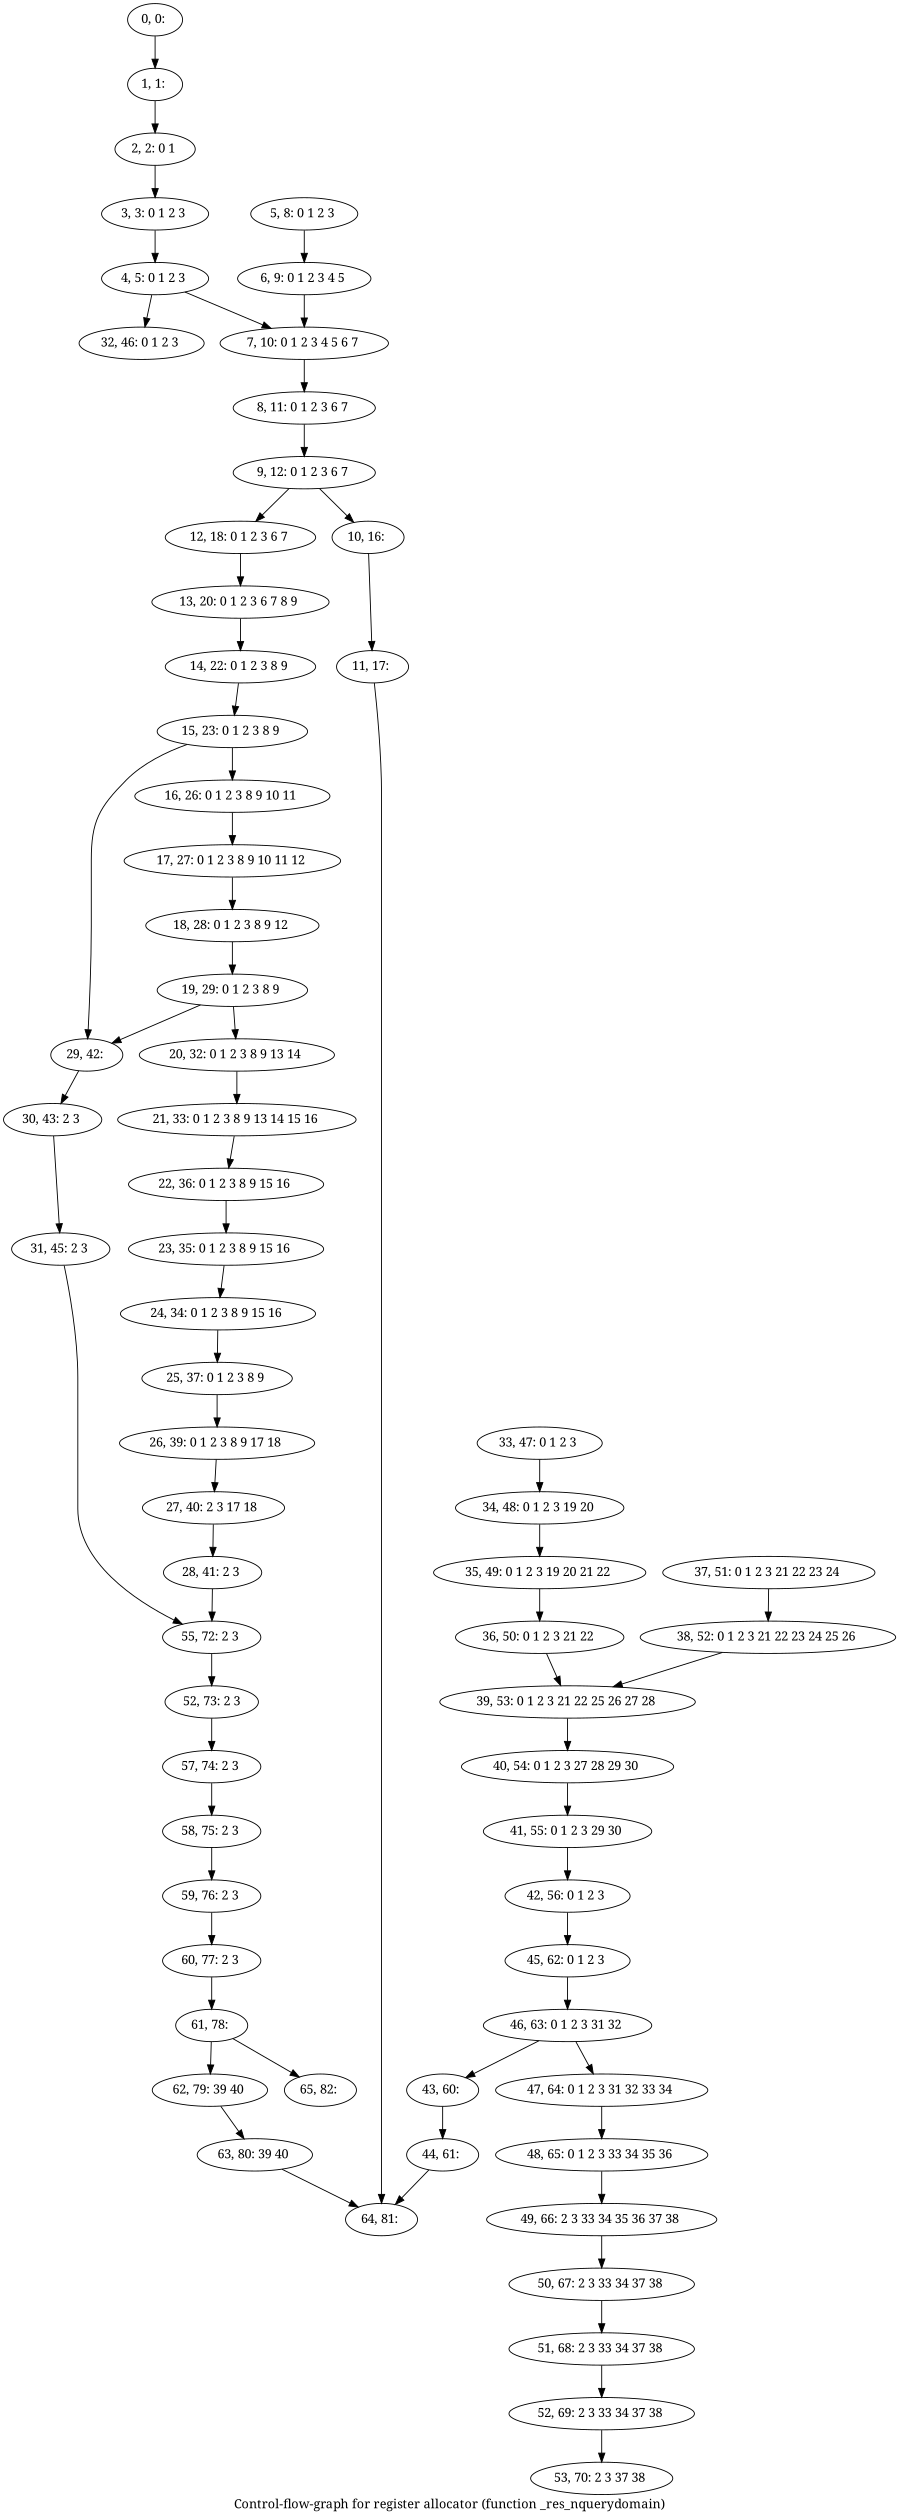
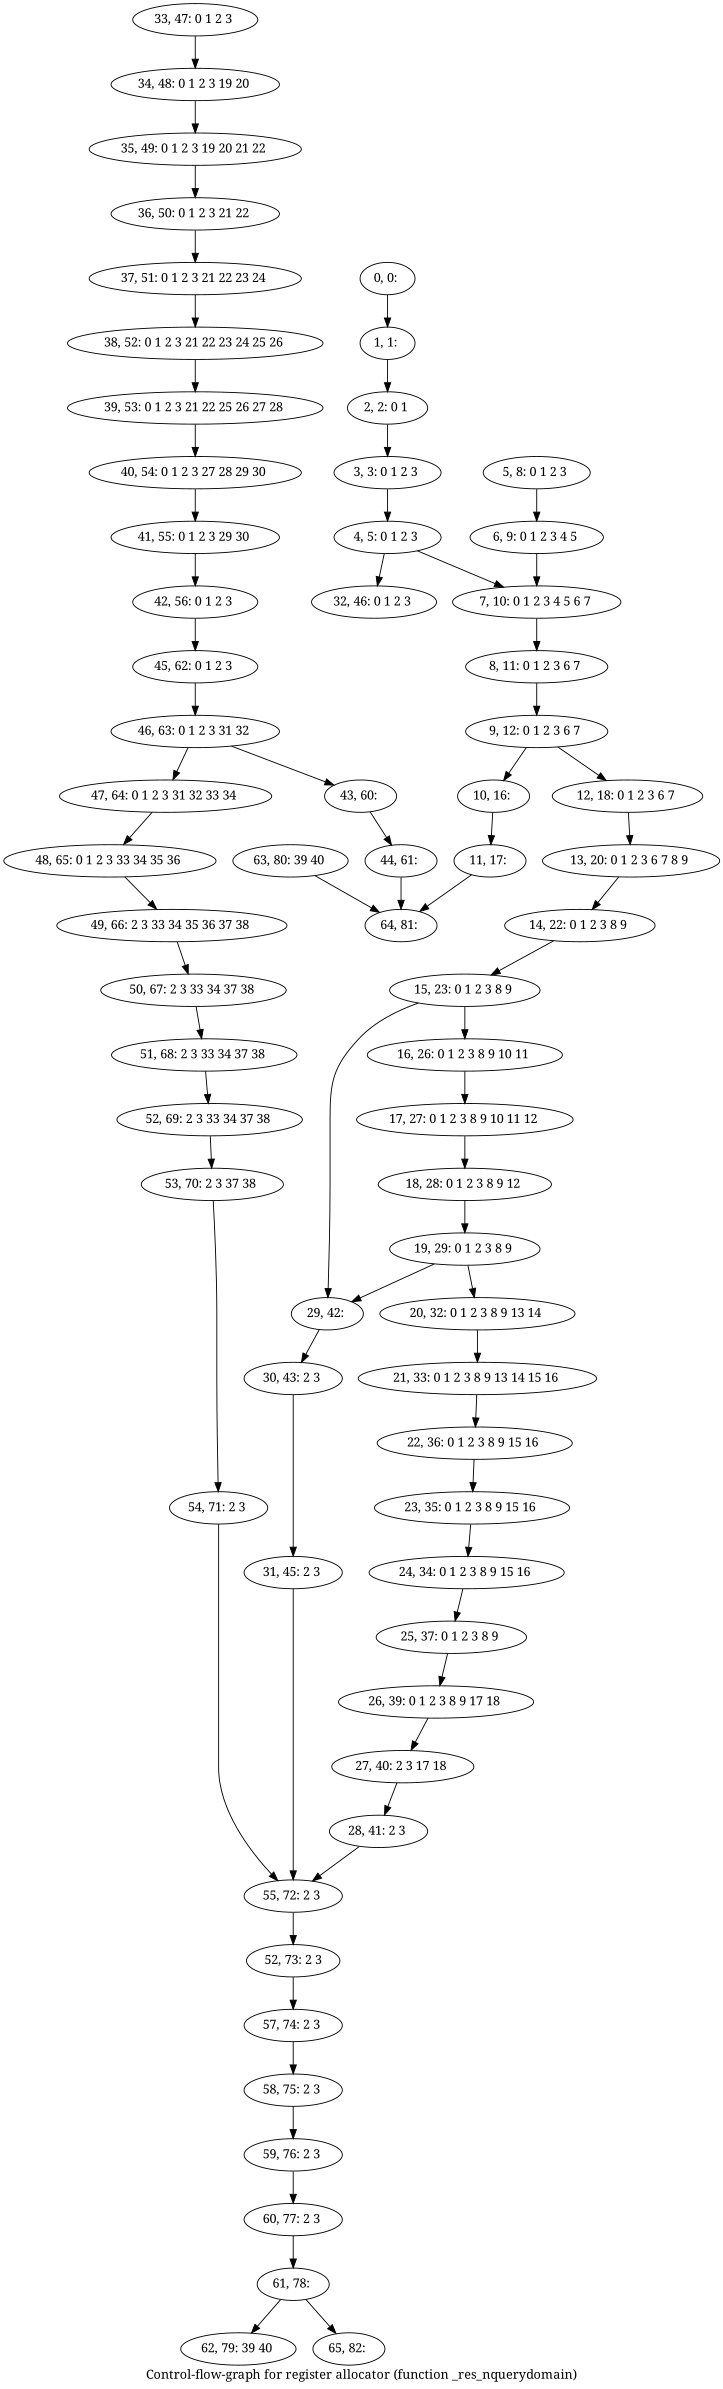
node "54, 71: 2 3": added
edge "36, 50: 0 1 2 3 21 22" -> "39, 53: 0 1 2 3 21 22 25 26 27 28": now "36, 50: 0 1 2 3 21 22" -> "37, 51: 0 1 2 3 21 22 23 24"
edge "62, 79: 39 40" -> "63, 80: 39 40": removed
